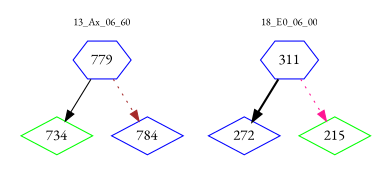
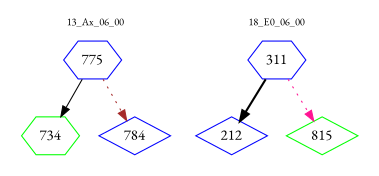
cluster "13_Ax_06_60": label "13_Ax_06_60" -> "13_Ax_06_00"
node "779": label "779" -> "775"
node "734": shape diamond -> hexagon
node "272": label "272" -> "212"
node "215": label "215" -> "815"
